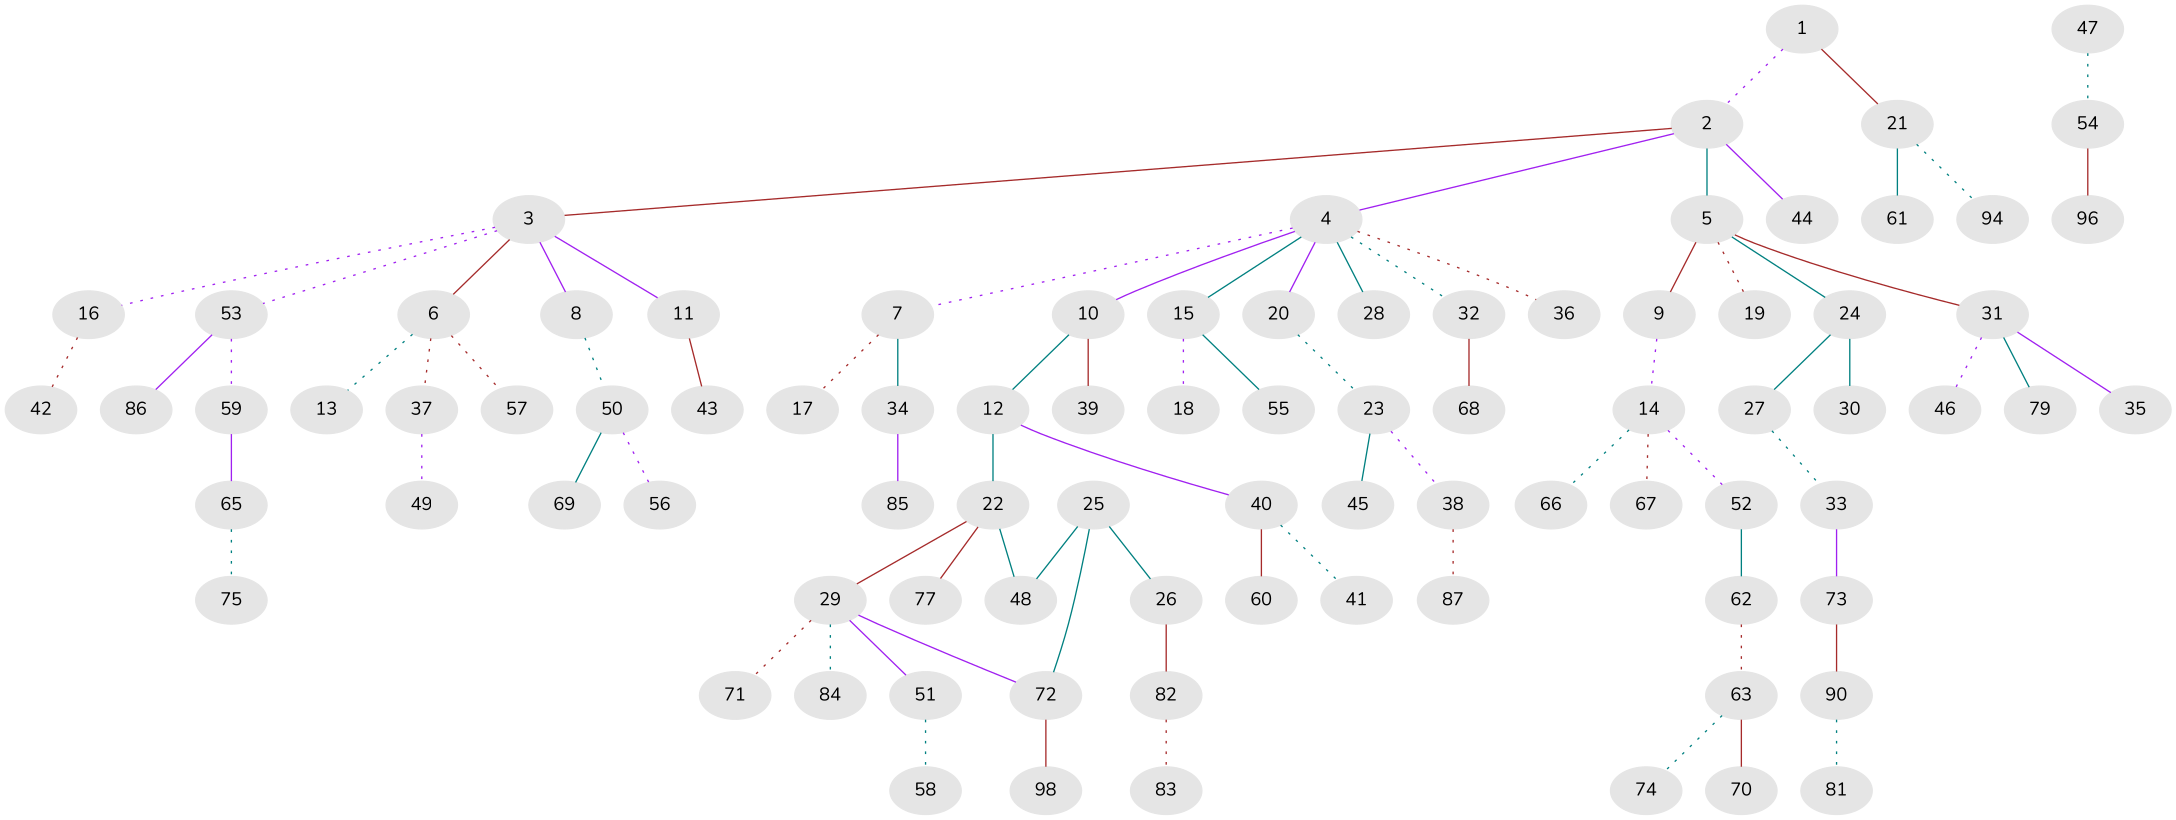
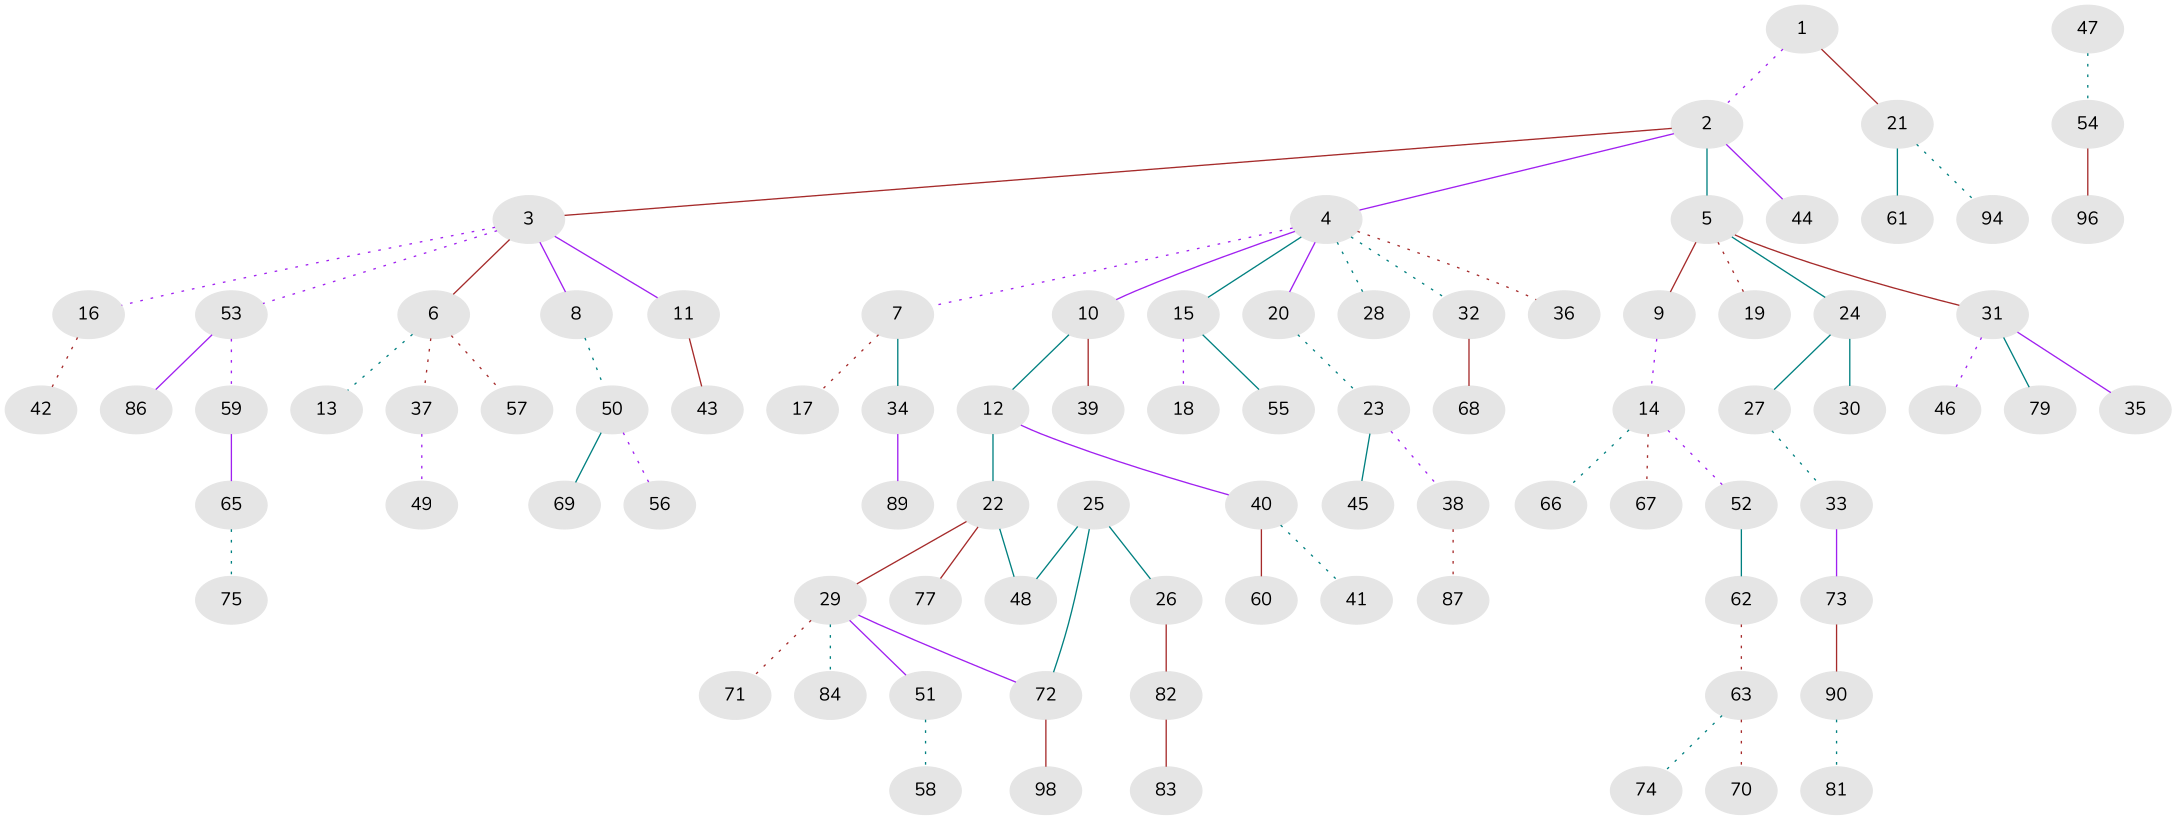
edge "4" -- "28": style solid -> dotted
node "85": label "85" -> "89"
edge "82" -- "83": style dotted -> solid
edge "63" -- "70": style solid -> dotted
